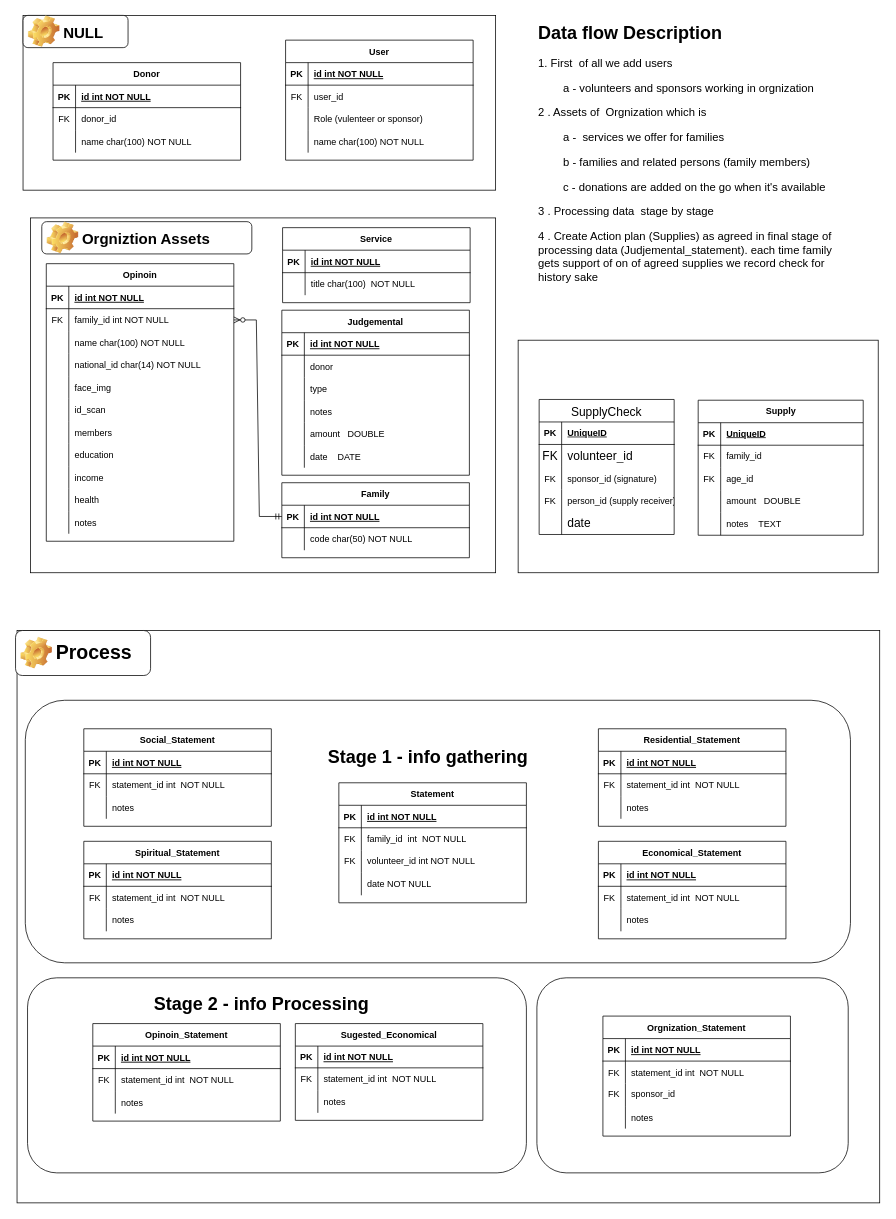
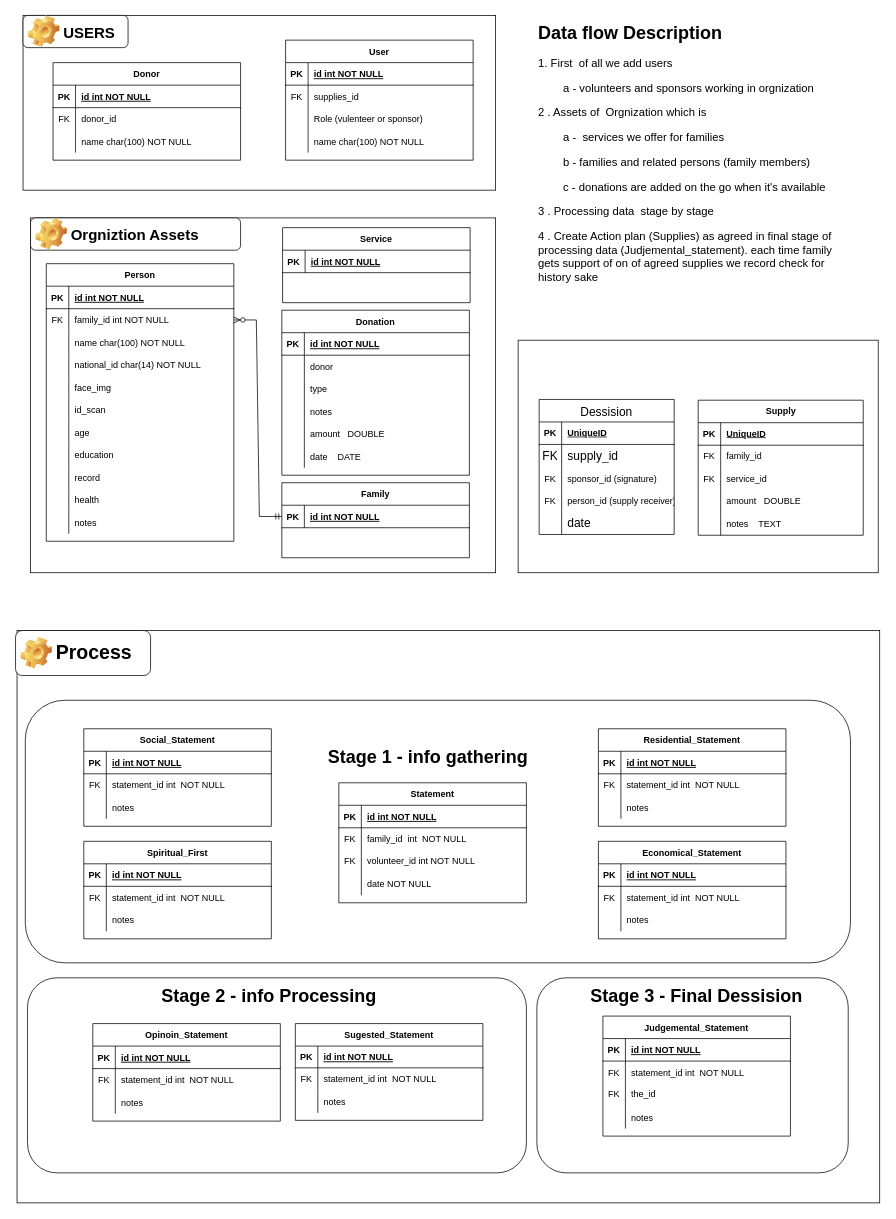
node "NULL": label "NULL" -> "USERS"
node "user_id": label "user_id" -> "supplies_id"
node "Orgniztion Assets": moved (147, 238) -> (135, 234)
node "Opinoin": label "Opinoin" -> "Person"
node "title char(100) NOT NULL": removed
node "Judgemental": label "Judgemental" -> "Donation"
node "SupplyCheck": label "SupplyCheck" -> "Dessision"
node "members": label "members" -> "age"
node "volunteer_id": label "volunteer_id" -> "supply_id"
node "income": label "income" -> "record"
node "age_id": label "age_id" -> "service_id"
node "code char(50) NOT NULL": removed
node "Spiritual_Statement": label "Spiritual_Statement" -> "Spiritual_First"
node "Stage 3 - Final Dessision": added
node "Stage 2 - info Processing": moved (261, 1004) -> (269, 996)
node "Orgnization_Statement": label "Orgnization_Statement" -> "Judgemental_Statement"
node "Sugested_Economical": label "Sugested_Economical" -> "Sugested_Statement"
node "sponsor_id": label "sponsor_id" -> "the_id"
